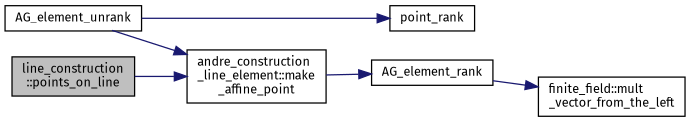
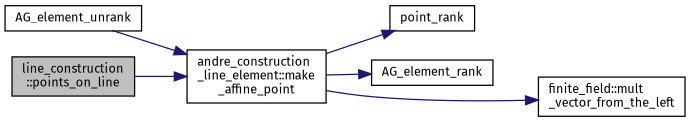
edge "AG_element_unrank" -> "point_rank": now "andre_construction _line_element::make _affine_point" -> "point_rank"
edge "AG_element_rank" -> "finite_field::mult _vector_from_the_left": now "andre_construction _line_element::make _affine_point" -> "finite_field::mult _vector_from_the_left"
